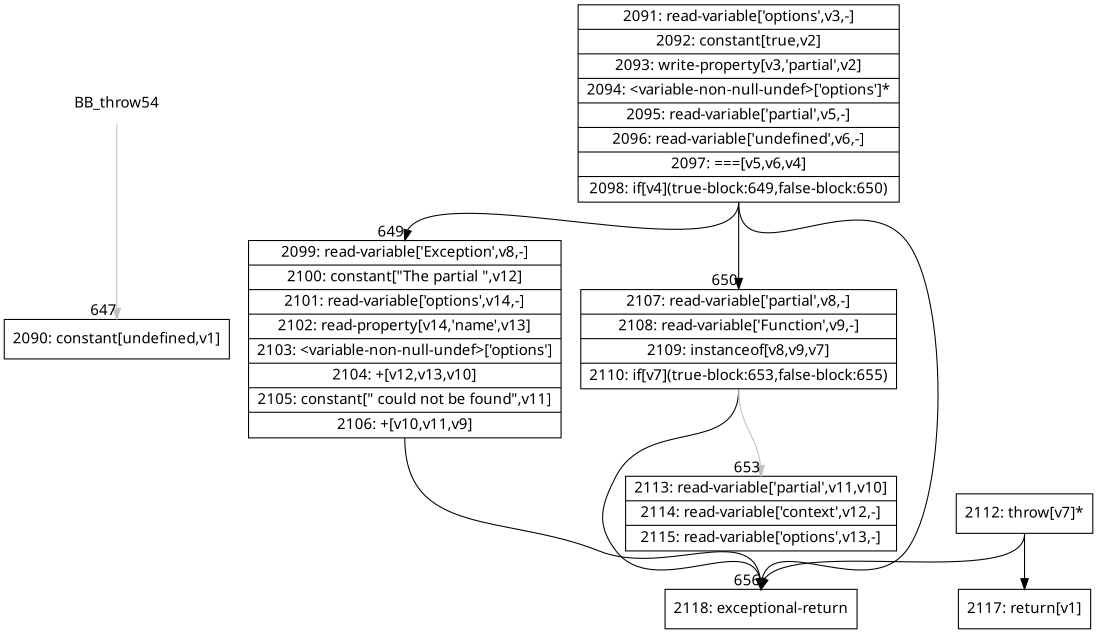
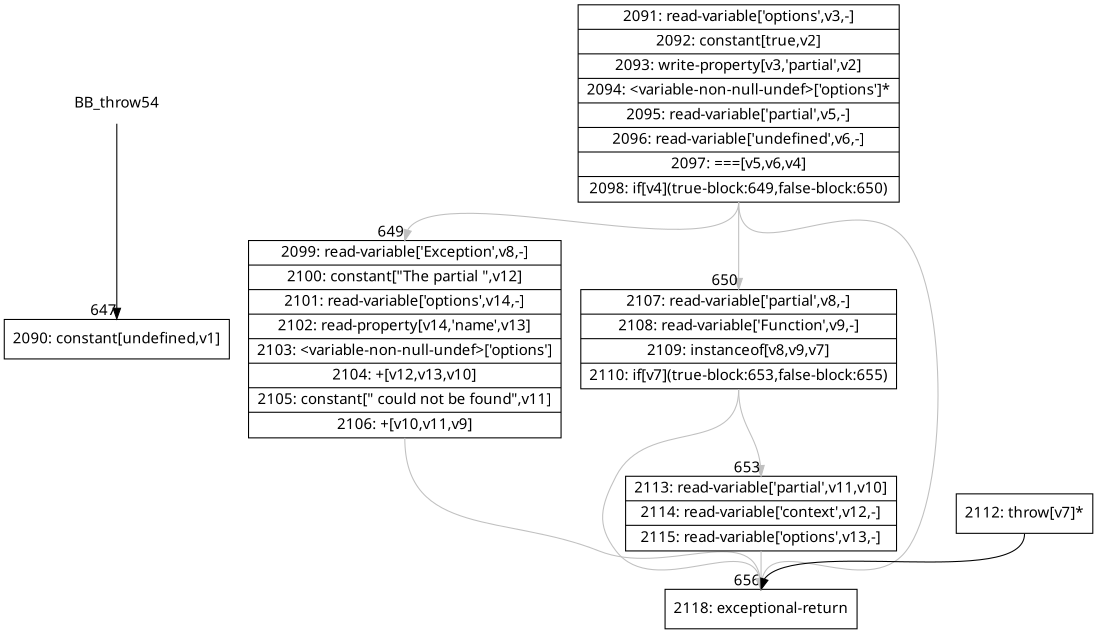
edge "BB_throw54" -> "2090: constant[undefined,v1]": color gray -> black
edge "2091: read-variable['options',v3,-]" -> "2099: read-variable['Exception',v8,-]": color black -> gray
edge "2091: read-variable['options',v3,-]" -> "2107: read-variable['partial',v8,-]": color black -> gray
edge "2091: read-variable['options',v3,-]" -> "2118: exceptional-return": color black -> gray
edge "2107: read-variable['partial',v8,-]" -> "2118: exceptional-return": color black -> gray
edge "2099: read-variable['Exception',v8,-]" -> "2118: exceptional-return": color black -> gray
edge "2113: read-variable['partial',v11,v10]" -> "2118: exceptional-return": added
node "2117: return[v1]": removed
